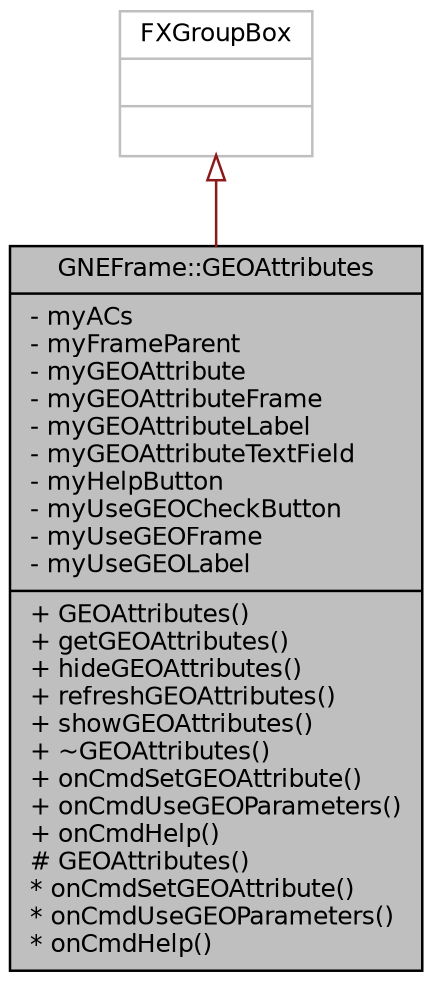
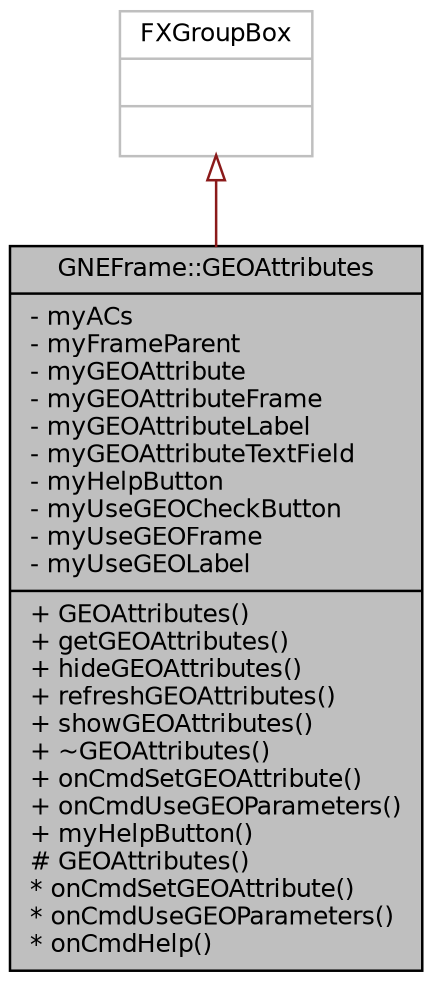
node "GNEFrame::GEOAttributes": text "+ onCmdHelp()" -> "+ myHelpButton()"
